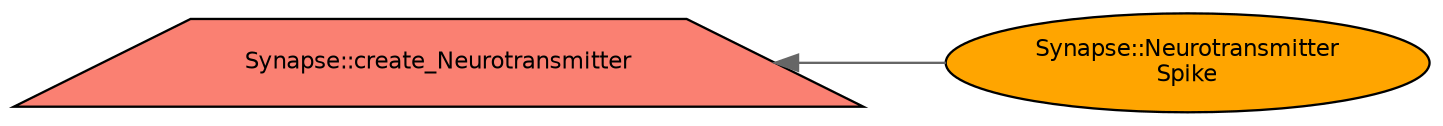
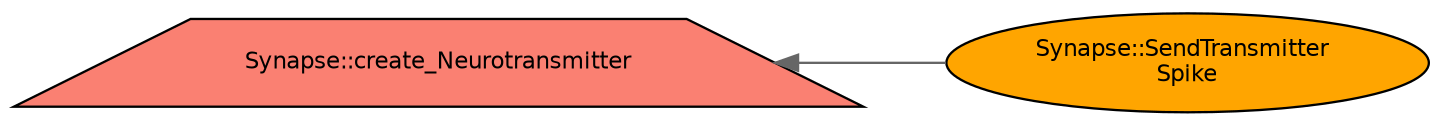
node "Synapse::Neurotransmitter Spike": label "Synapse::Neurotransmitter Spike" -> "Synapse::SendTransmitter Spike"
